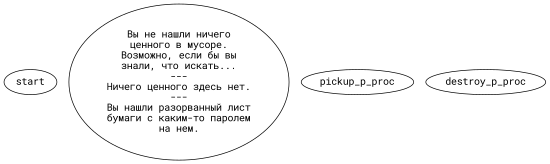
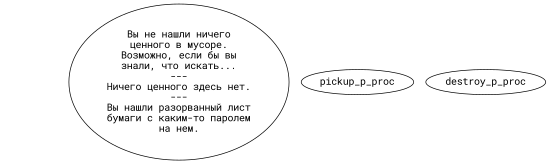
node "start": removed
